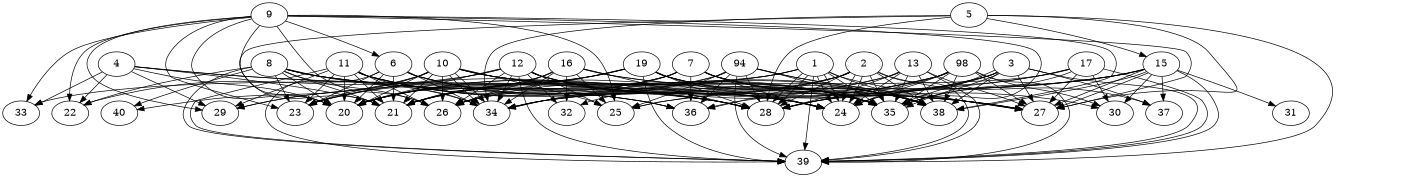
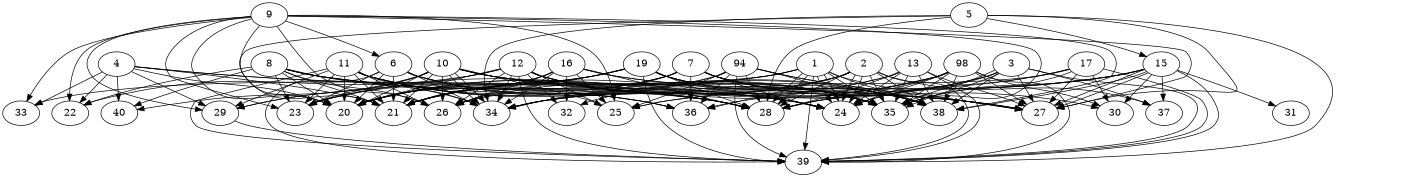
edge "4" -> "40": added
edge "3" -> "28": removed
edge "8" -> "39": now "29" -> "39"
